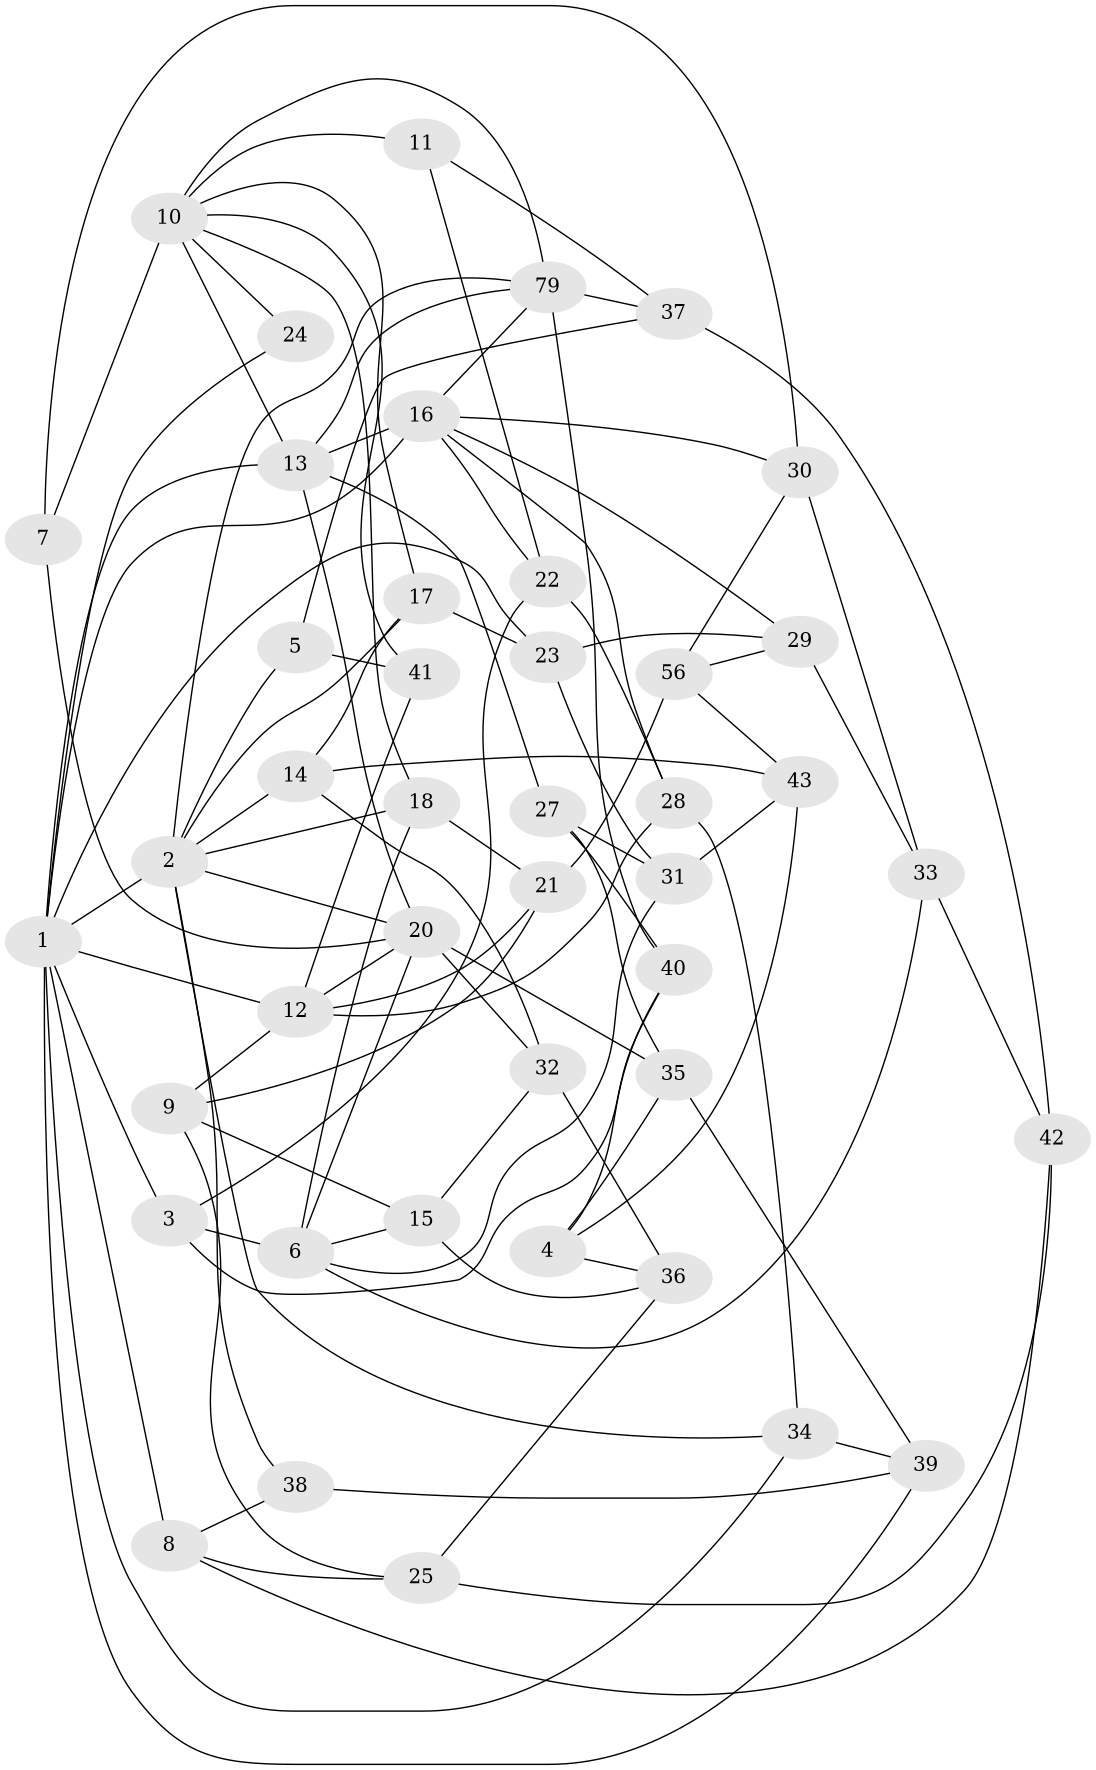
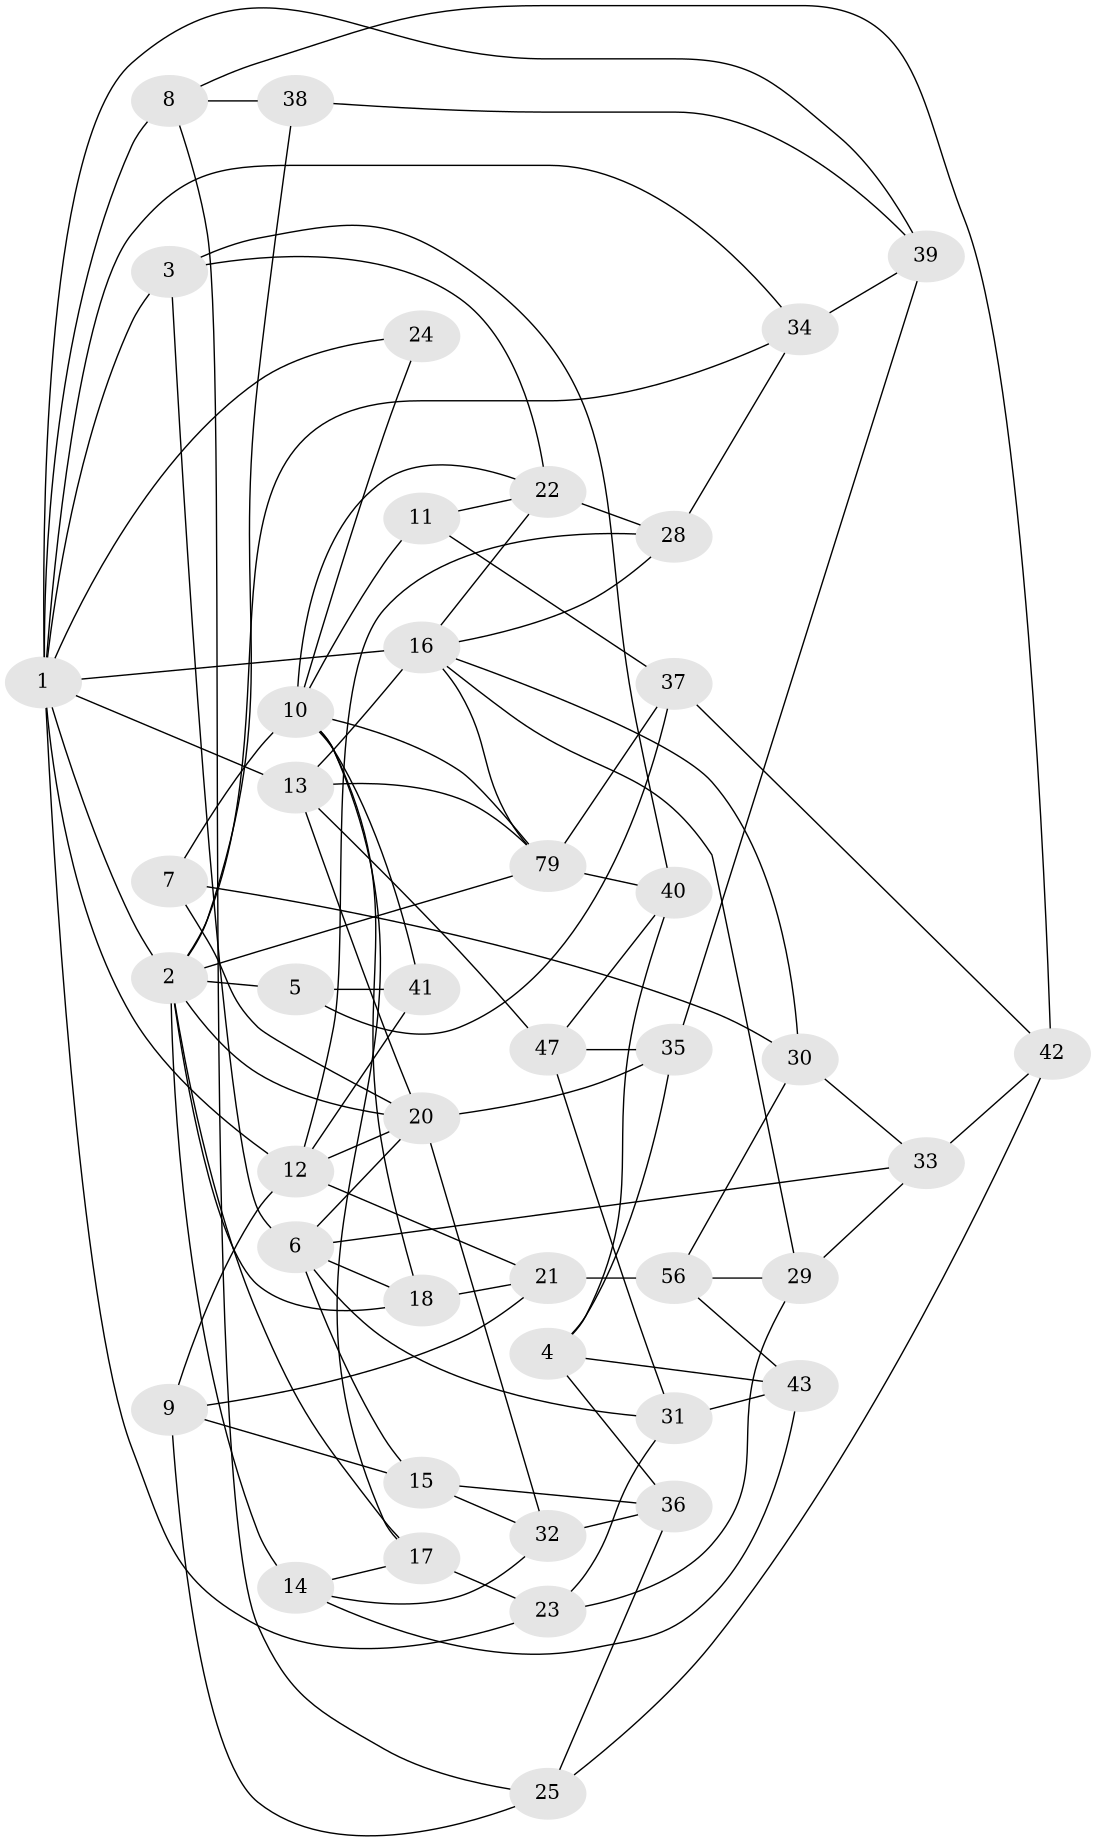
edge "10" -- "13": now "10" -- "22"
node "27": label "27" -> "47"
